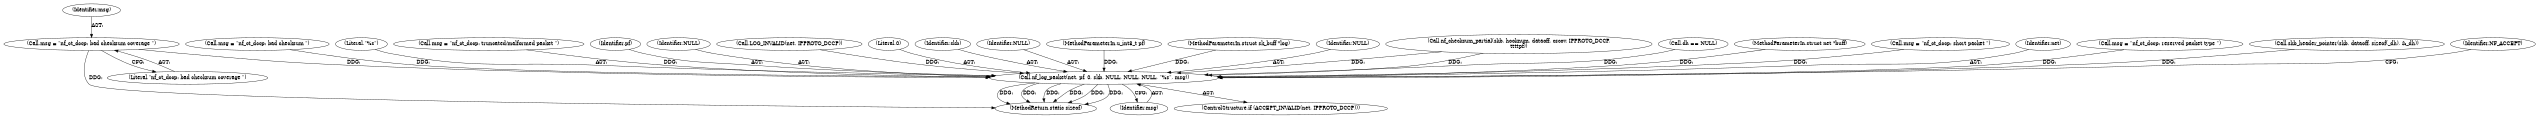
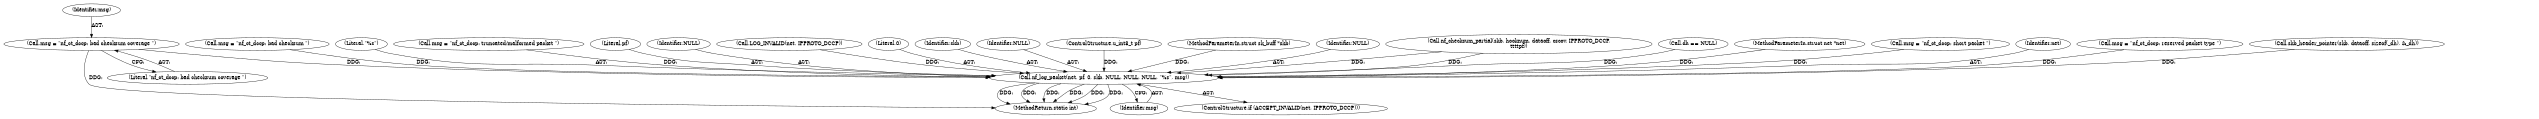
node "(Identifier,pf)": label "(Identifier,pf)" -> "(Literal,pf)"
node "(MethodParameterIn,u_int8_t pf)": label "(MethodParameterIn,u_int8_t pf)" -> "(ControlStructure,u_int8_t pf)"
node "(MethodParameterIn,struct sk_buff *log)": label "(MethodParameterIn,struct sk_buff *log)" -> "(MethodParameterIn,struct sk_buff *skb)"
node "(MethodParameterIn,struct net *buff)": label "(MethodParameterIn,struct net *buff)" -> "(MethodParameterIn,struct net *net)"
node "(Identifier,NF_ACCEPT)": removed
node "(MethodReturn,static sizeof)": label "(MethodReturn,static sizeof)" -> "(MethodReturn,static int)"
